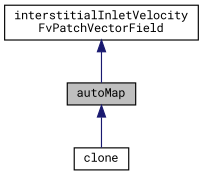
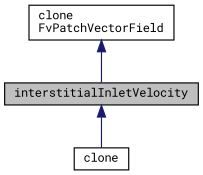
node "interstitialInletVelocity FvPatchVectorField": label "interstitialInletVelocity FvPatchVectorField" -> "clone FvPatchVectorField"
node "autoMap": label "autoMap" -> "interstitialInletVelocity"
